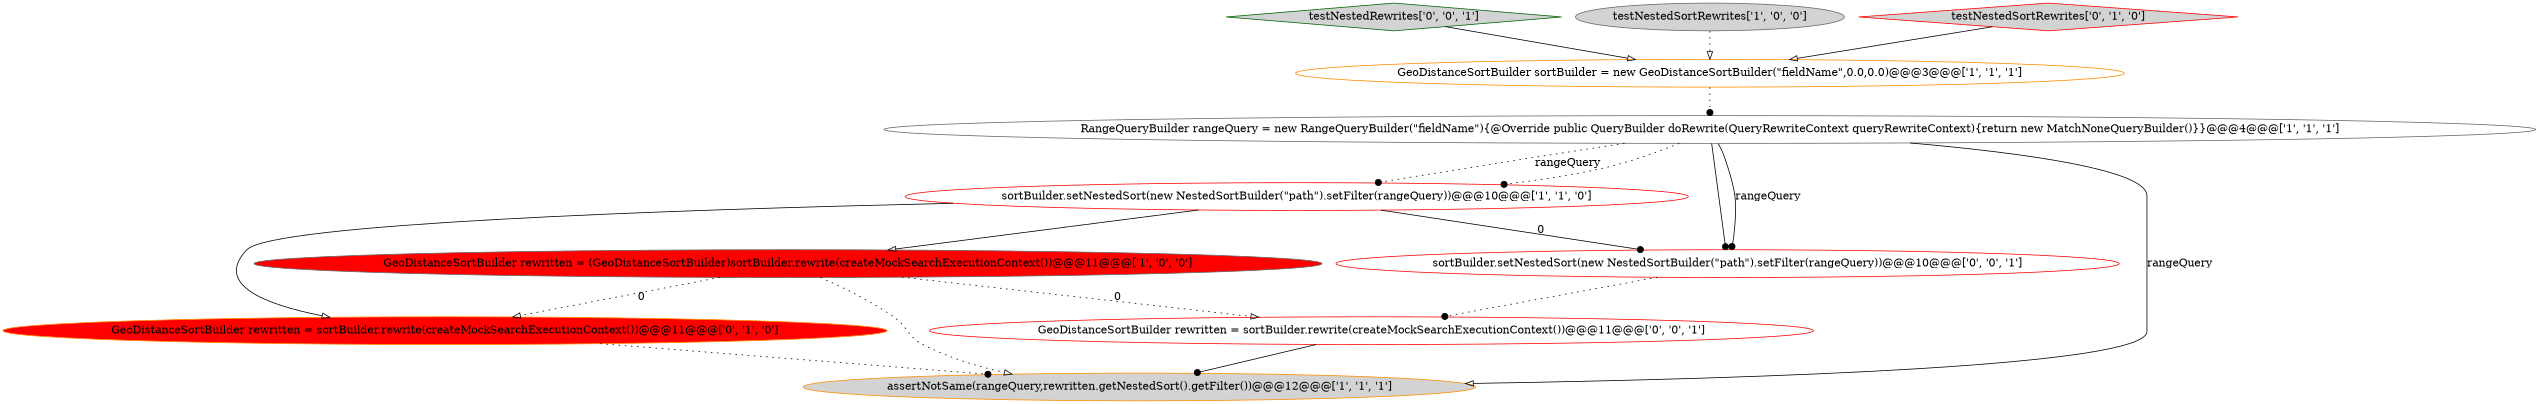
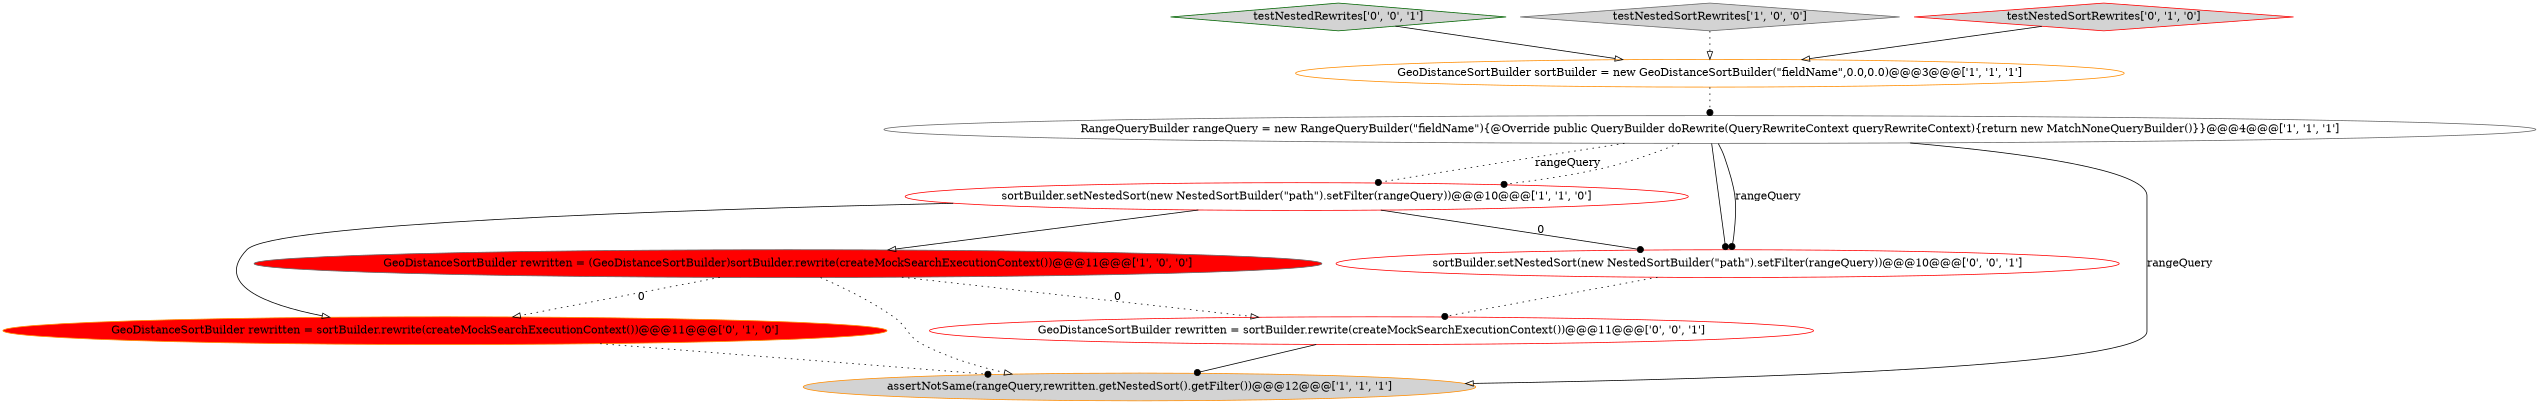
node "testNestedSortRewrites['1', '0', '0']": shape ellipse -> diamond
